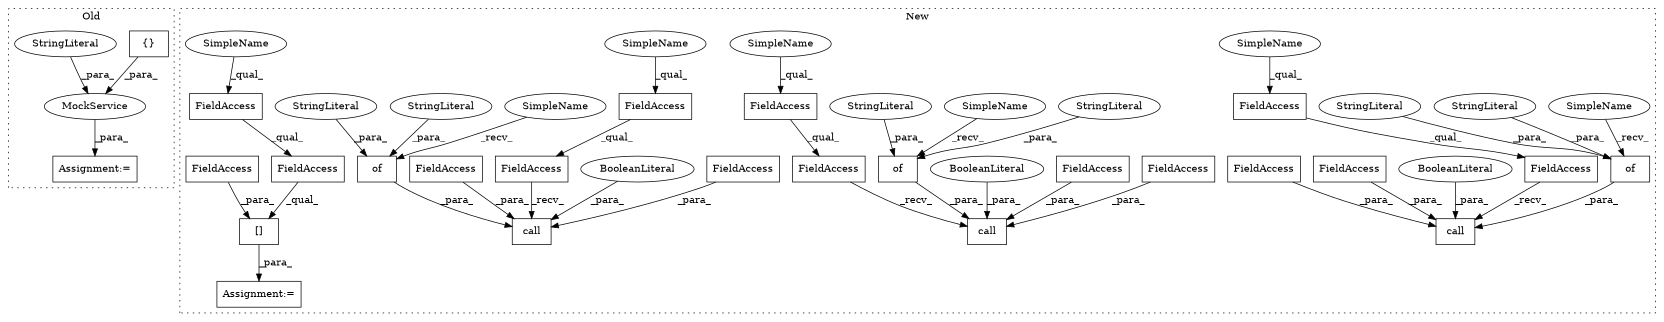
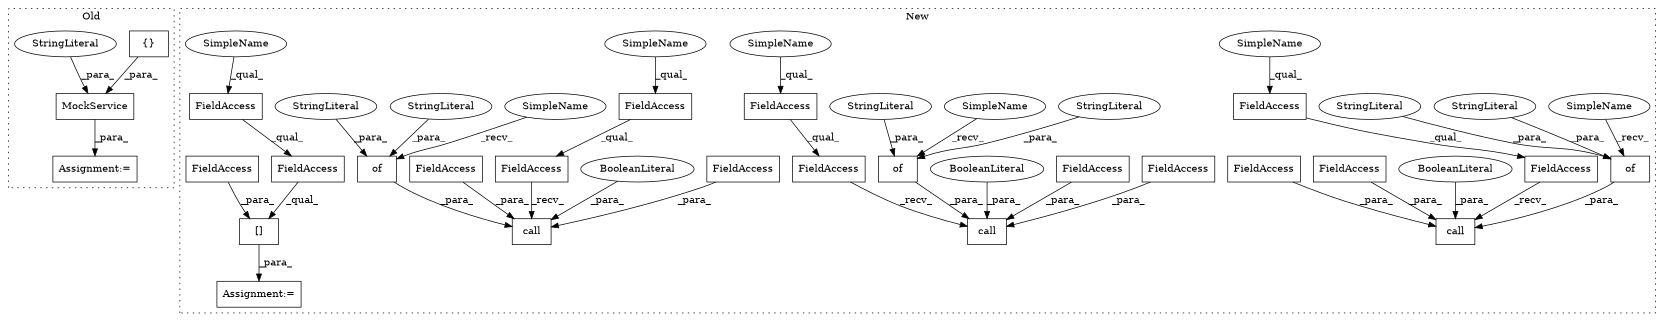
node "MockService": shape ellipse -> box
